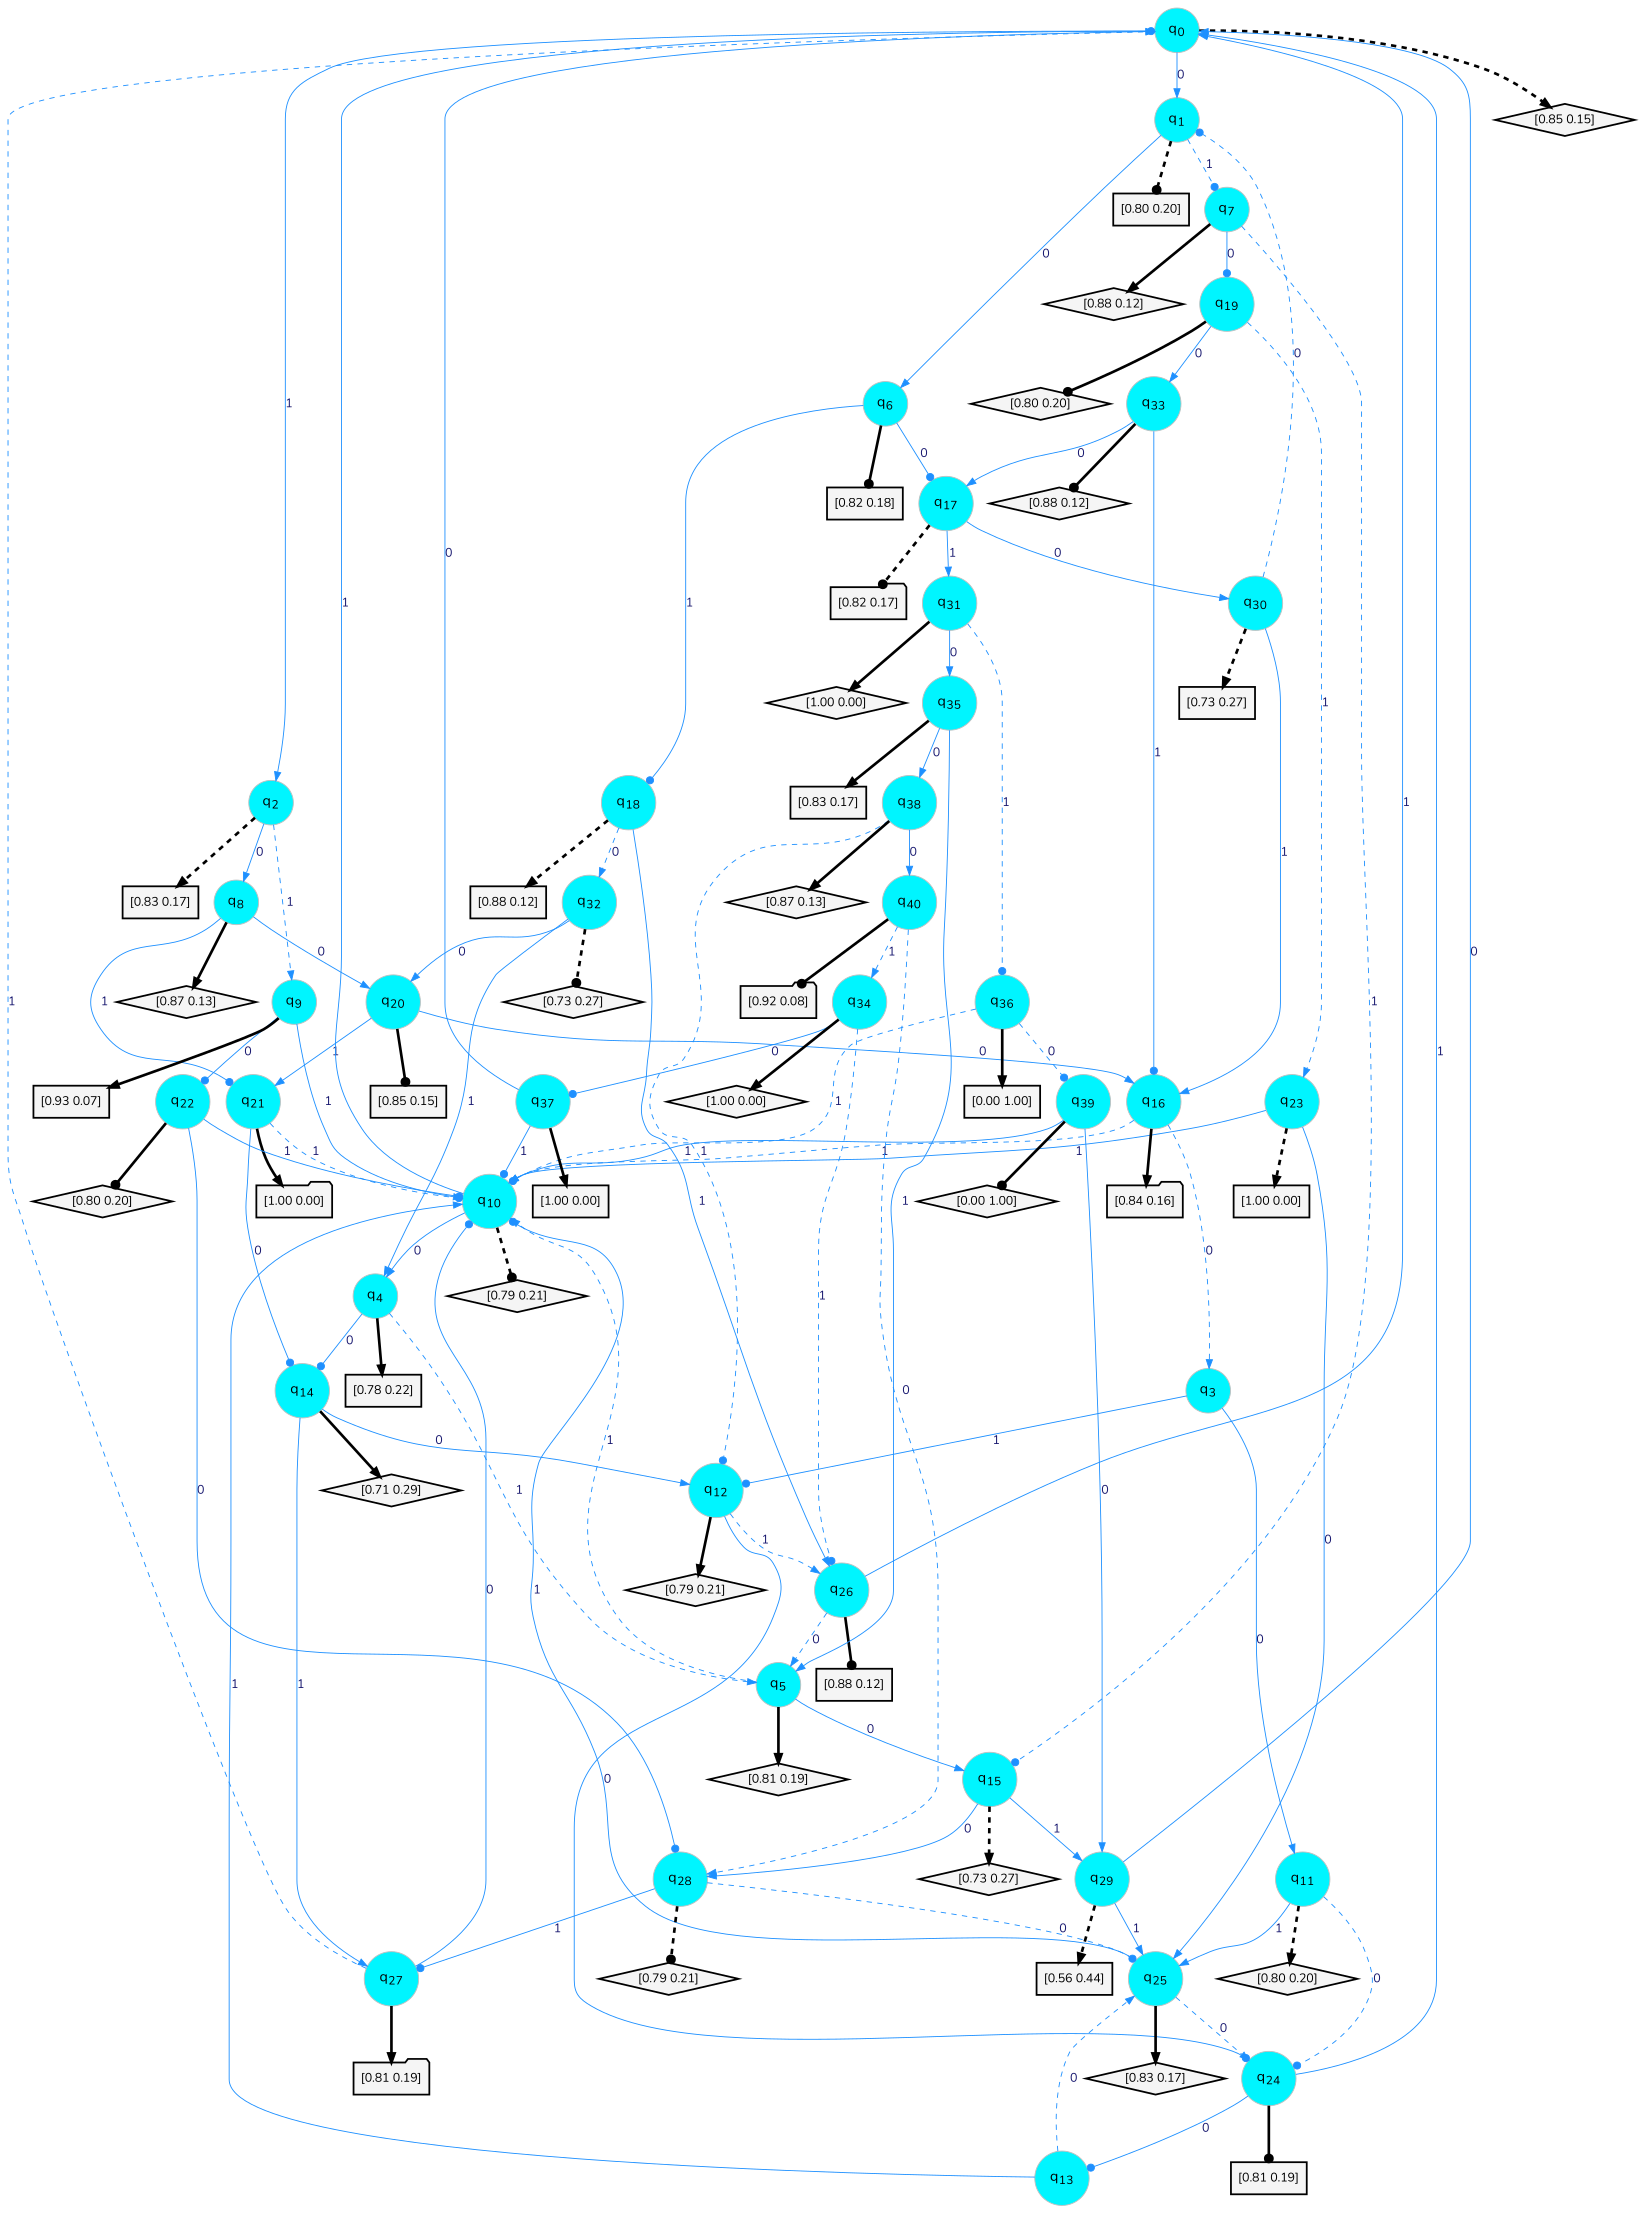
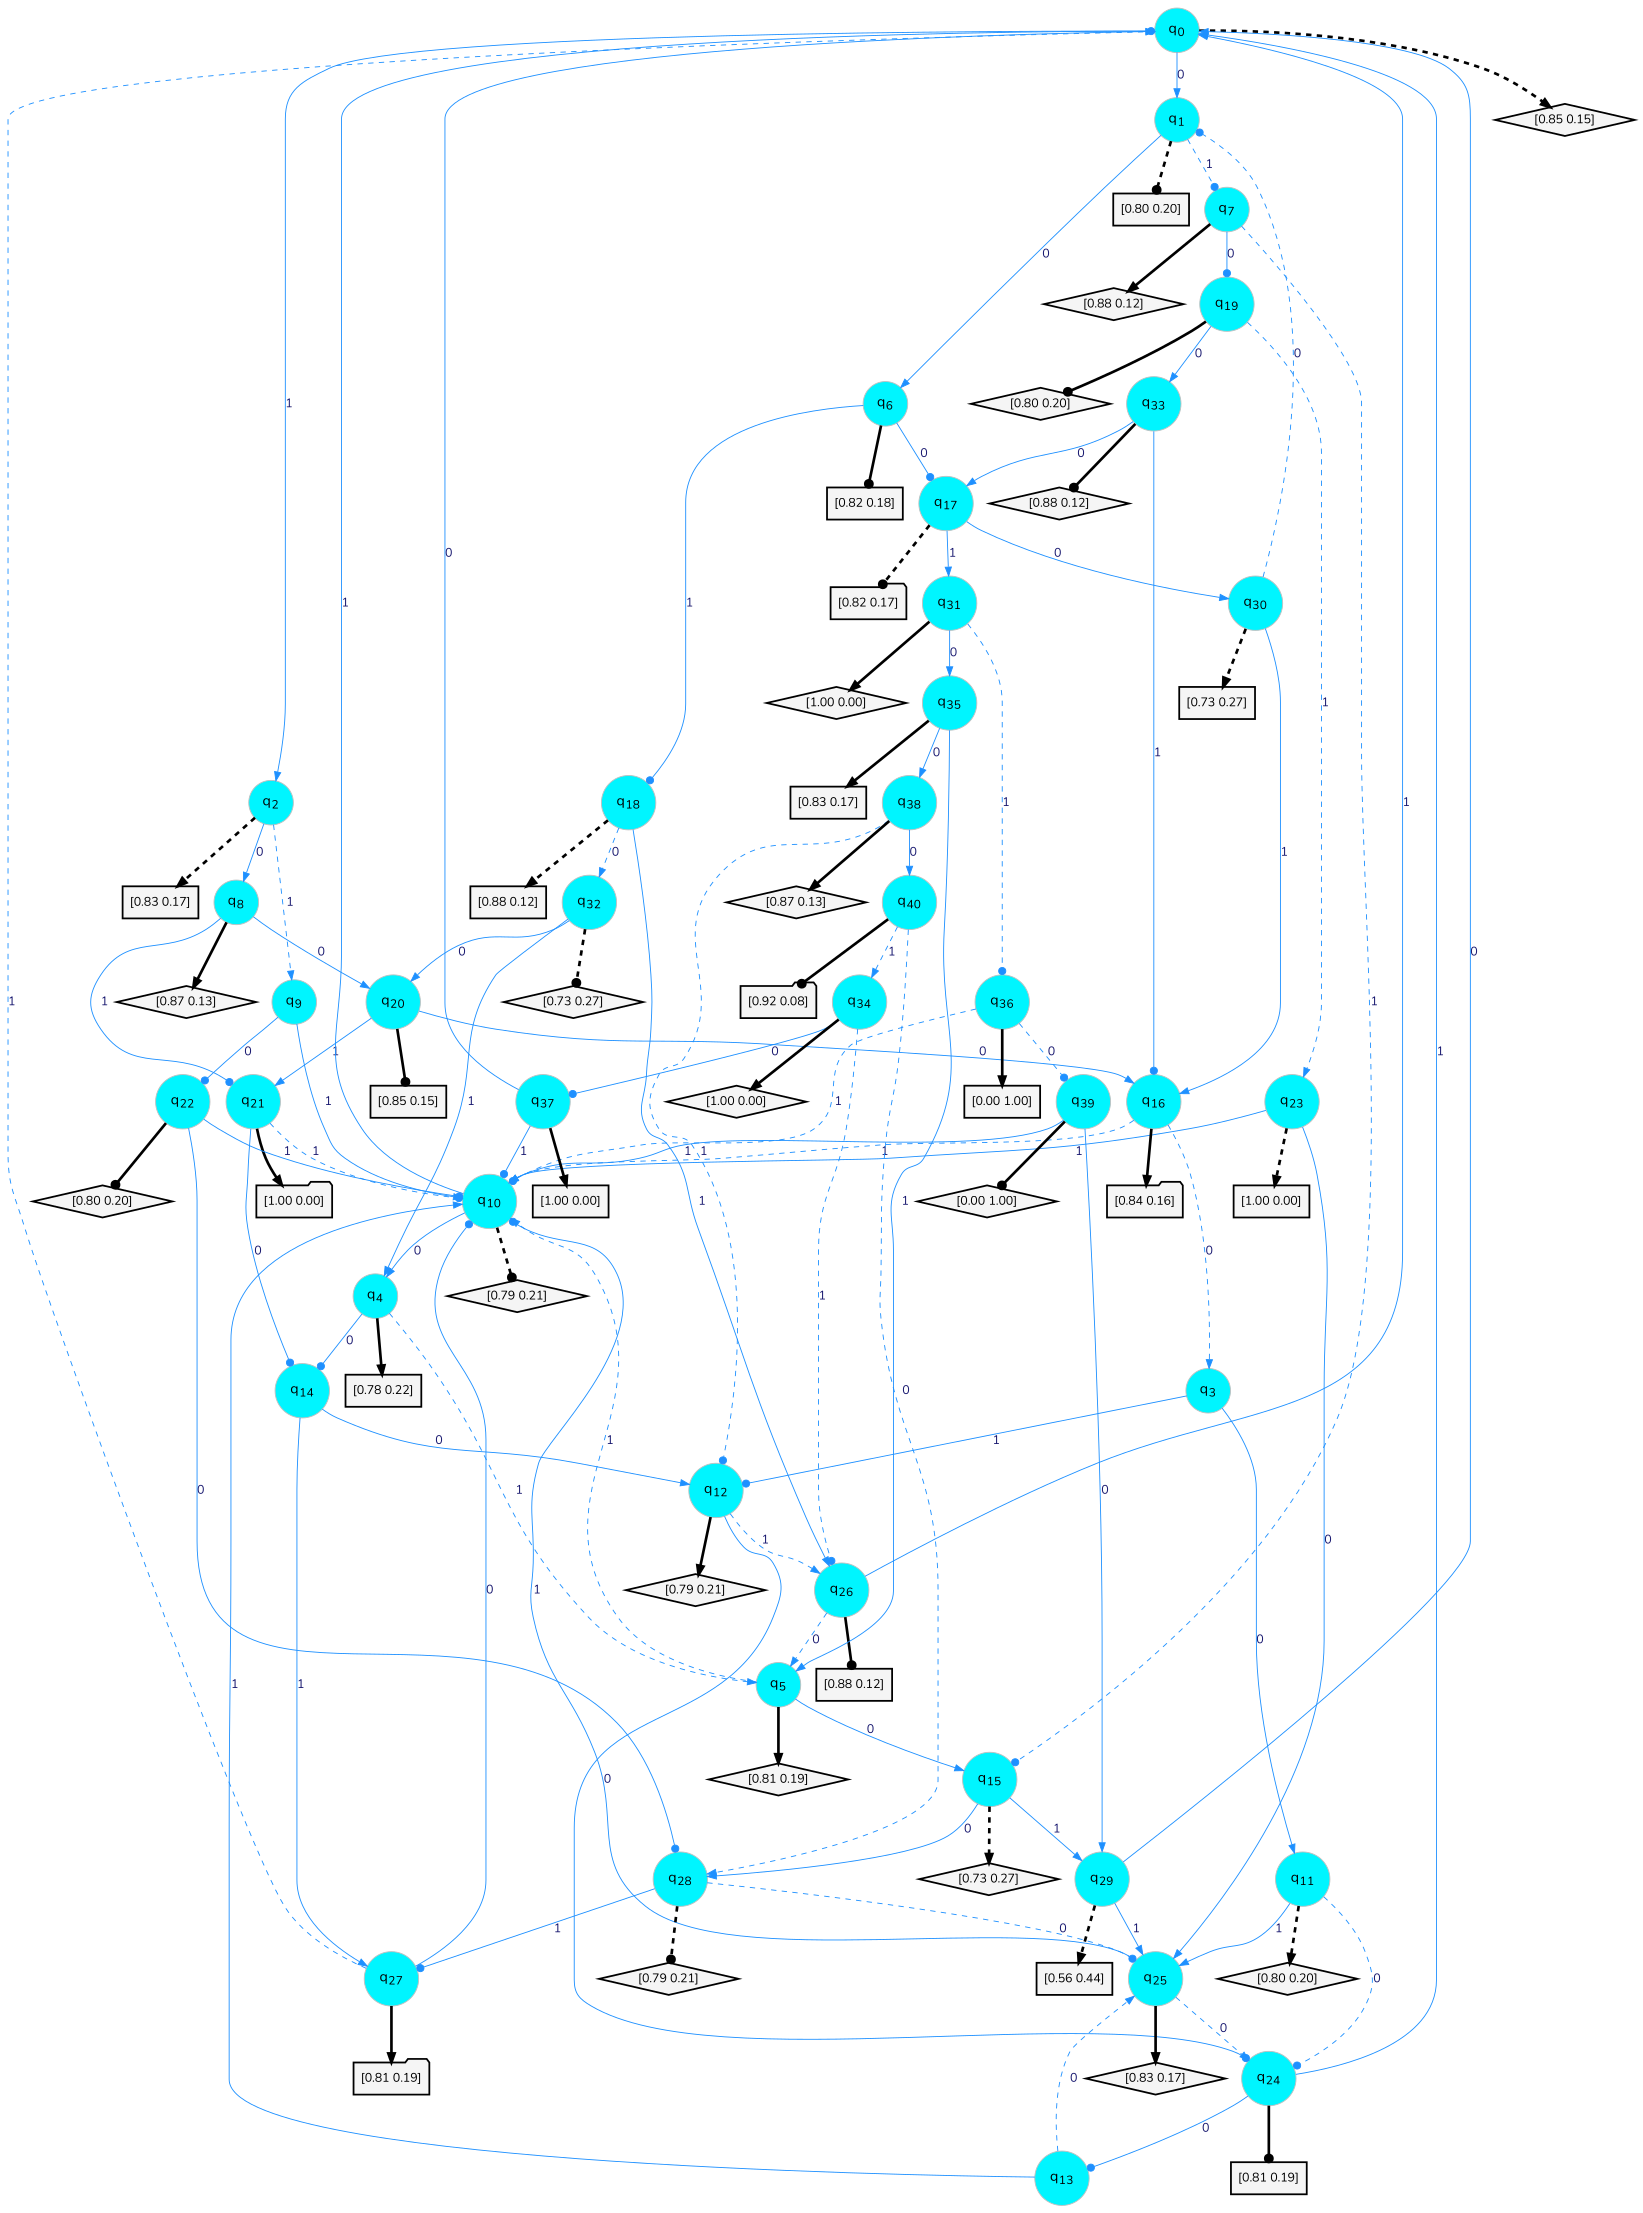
node "[0.93 0.07]": removed
node "[0.71 0.29]": removed
